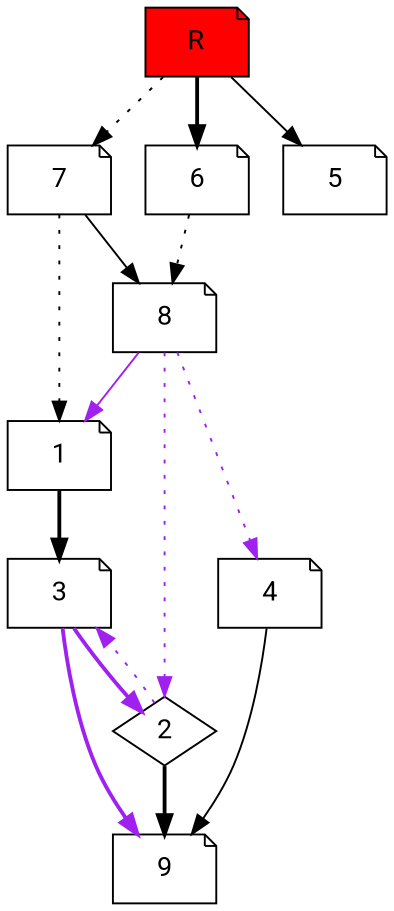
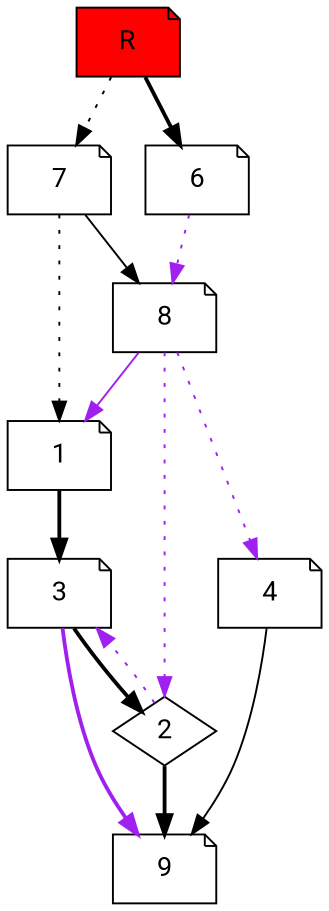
node "5": removed
edge "6" -> "8": color black -> purple
edge "3" -> "2": color purple -> black
